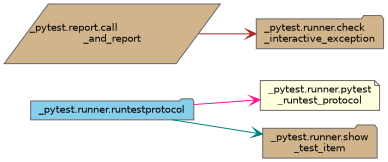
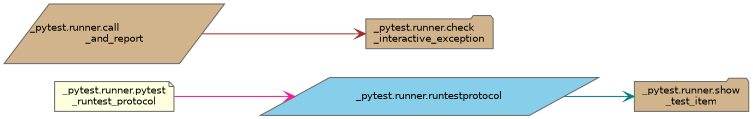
node "_pytest.report.call _and_report": label "_pytest.report.call _and_report" -> "_pytest.runner.call _and_report"
edge "_pytest.runner.runtestprotocol" -> "_pytest.runner.pytest _runtest_protocol": reversed
node "_pytest.runner.runtestprotocol": shape folder -> parallelogram
